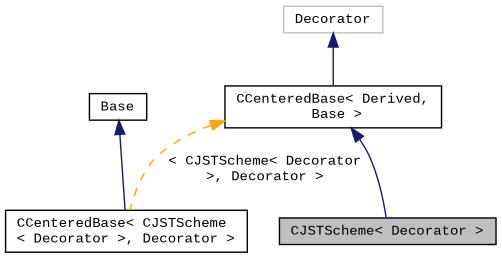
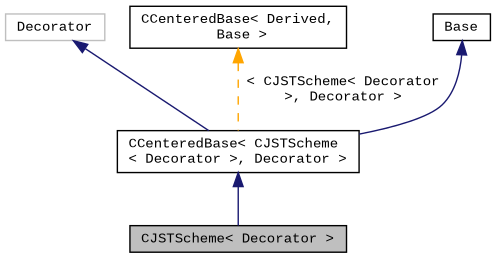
edge "CCenteredBase< Derived, Base >" -> "Decorator": now "CCenteredBase< CJSTScheme < Decorator >, Decorator >" -> "Decorator"
edge "CJSTScheme< Decorator >" -> "CCenteredBase< Derived, Base >": now "CJSTScheme< Decorator >" -> "CCenteredBase< CJSTScheme < Decorator >, Decorator >"
